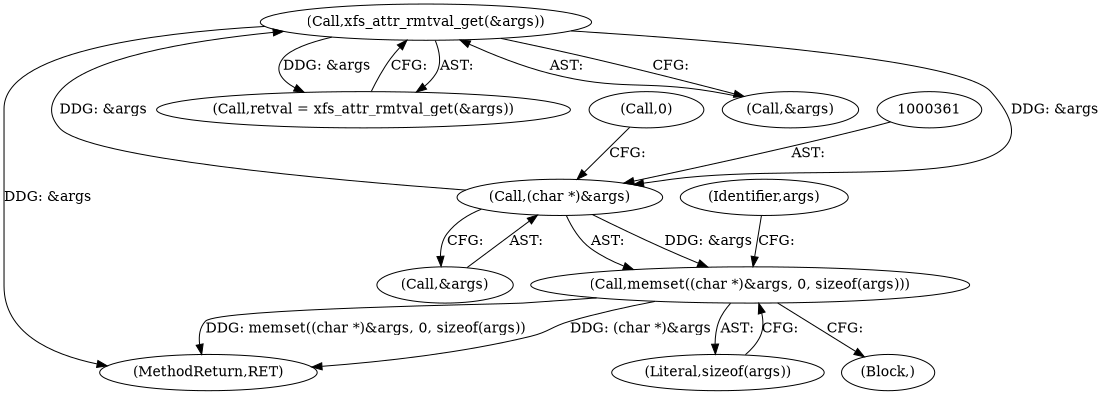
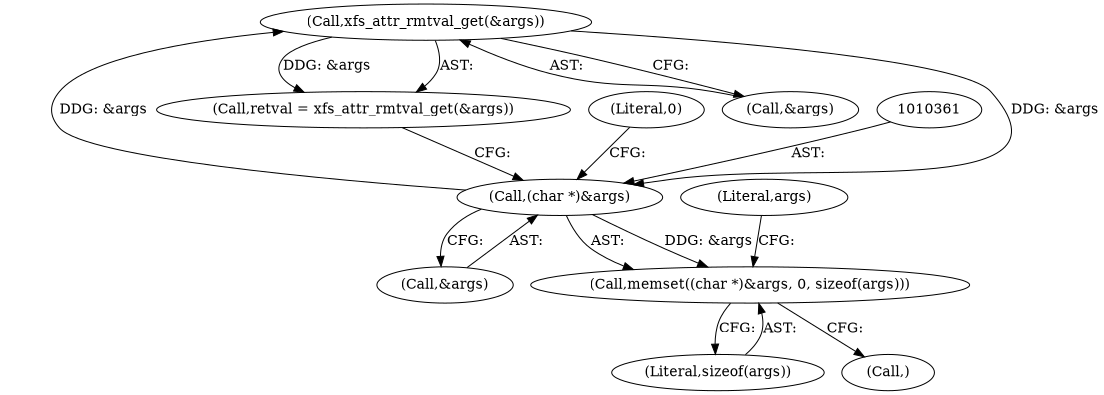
edge "(Call,retval = xfs_attr_rmtval_get(&args))" -> "(Call,xfs_attr_rmtval_get(&args))": now "(Call,retval = xfs_attr_rmtval_get(&args))" -> "(Call,(char *)&args)"
node "(Call,0)": label "(Call,0)" -> "(Literal,0)"
node "1000361": label "1000361" -> "1010361"
node "(Identifier,args)": label "(Identifier,args)" -> "(Literal,args)"
edge "(Call,memset((char *)&args, 0, sizeof(args)))" -> "(Literal,sizeof(args))": label "AST: " -> "CFG: "
edge "(Literal,sizeof(args))" -> "(Call,memset((char *)&args, 0, sizeof(args)))": label "CFG: " -> "AST: "
node "(MethodReturn,RET)": removed
node "(Block,)": label "(Block,)" -> "(Call,)"
